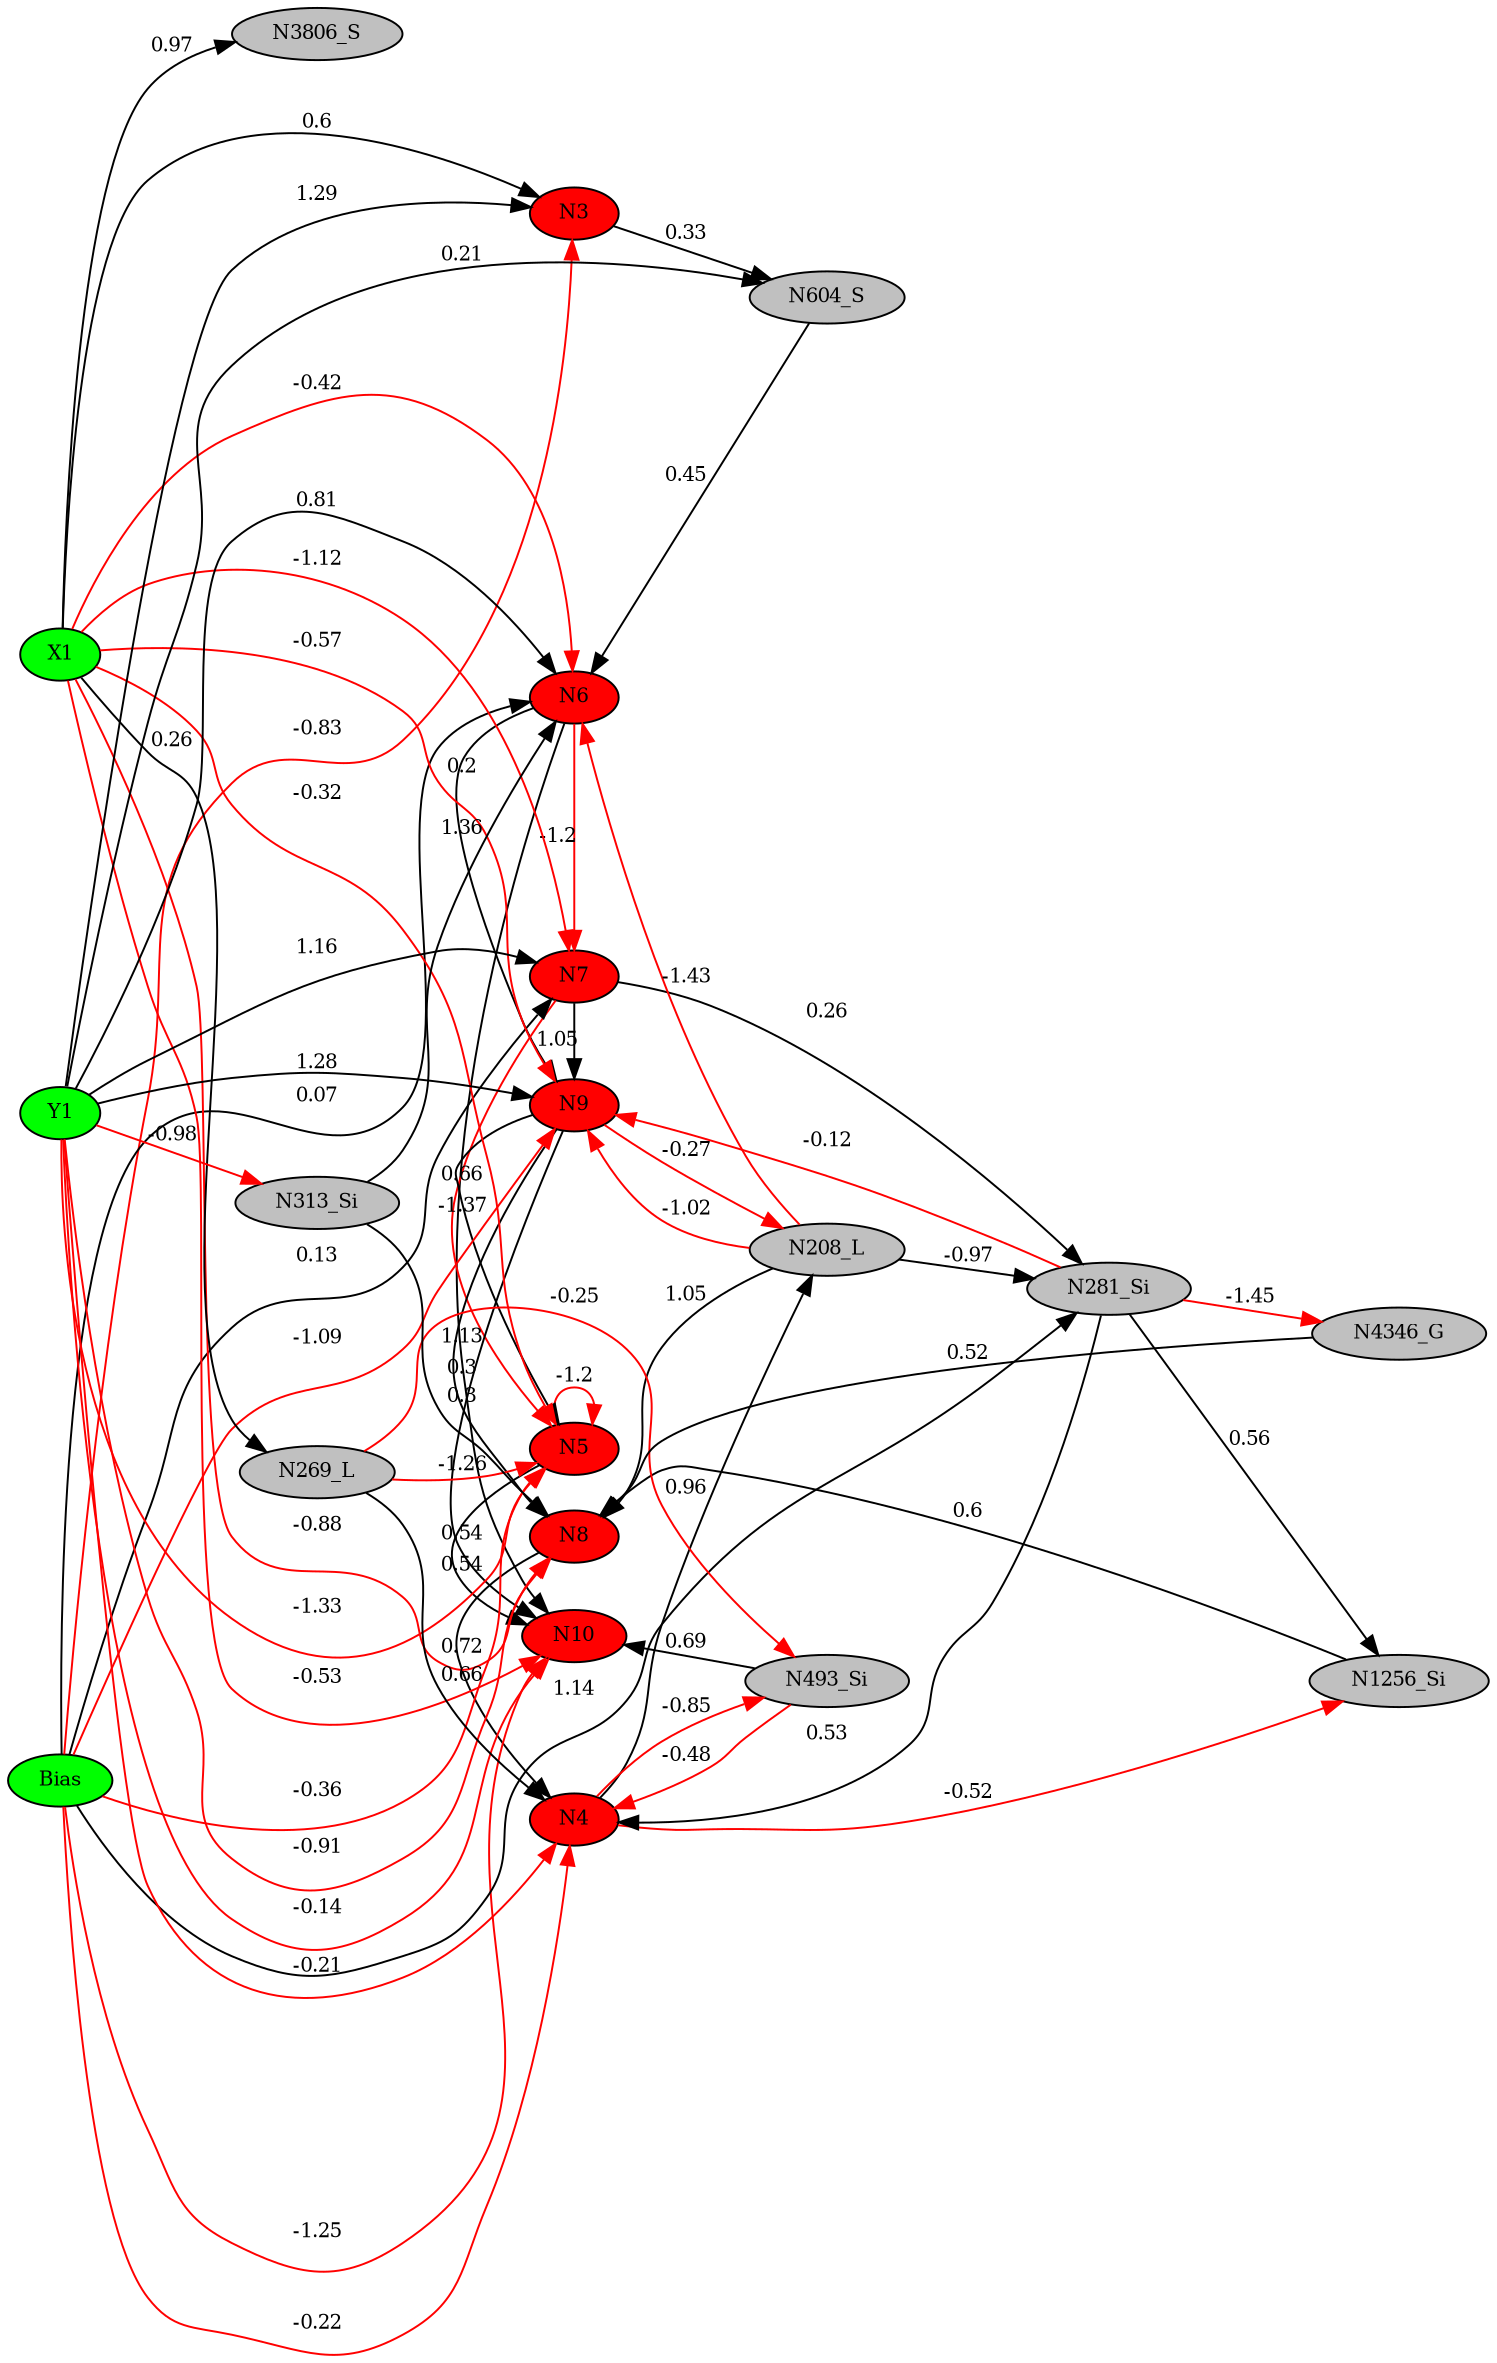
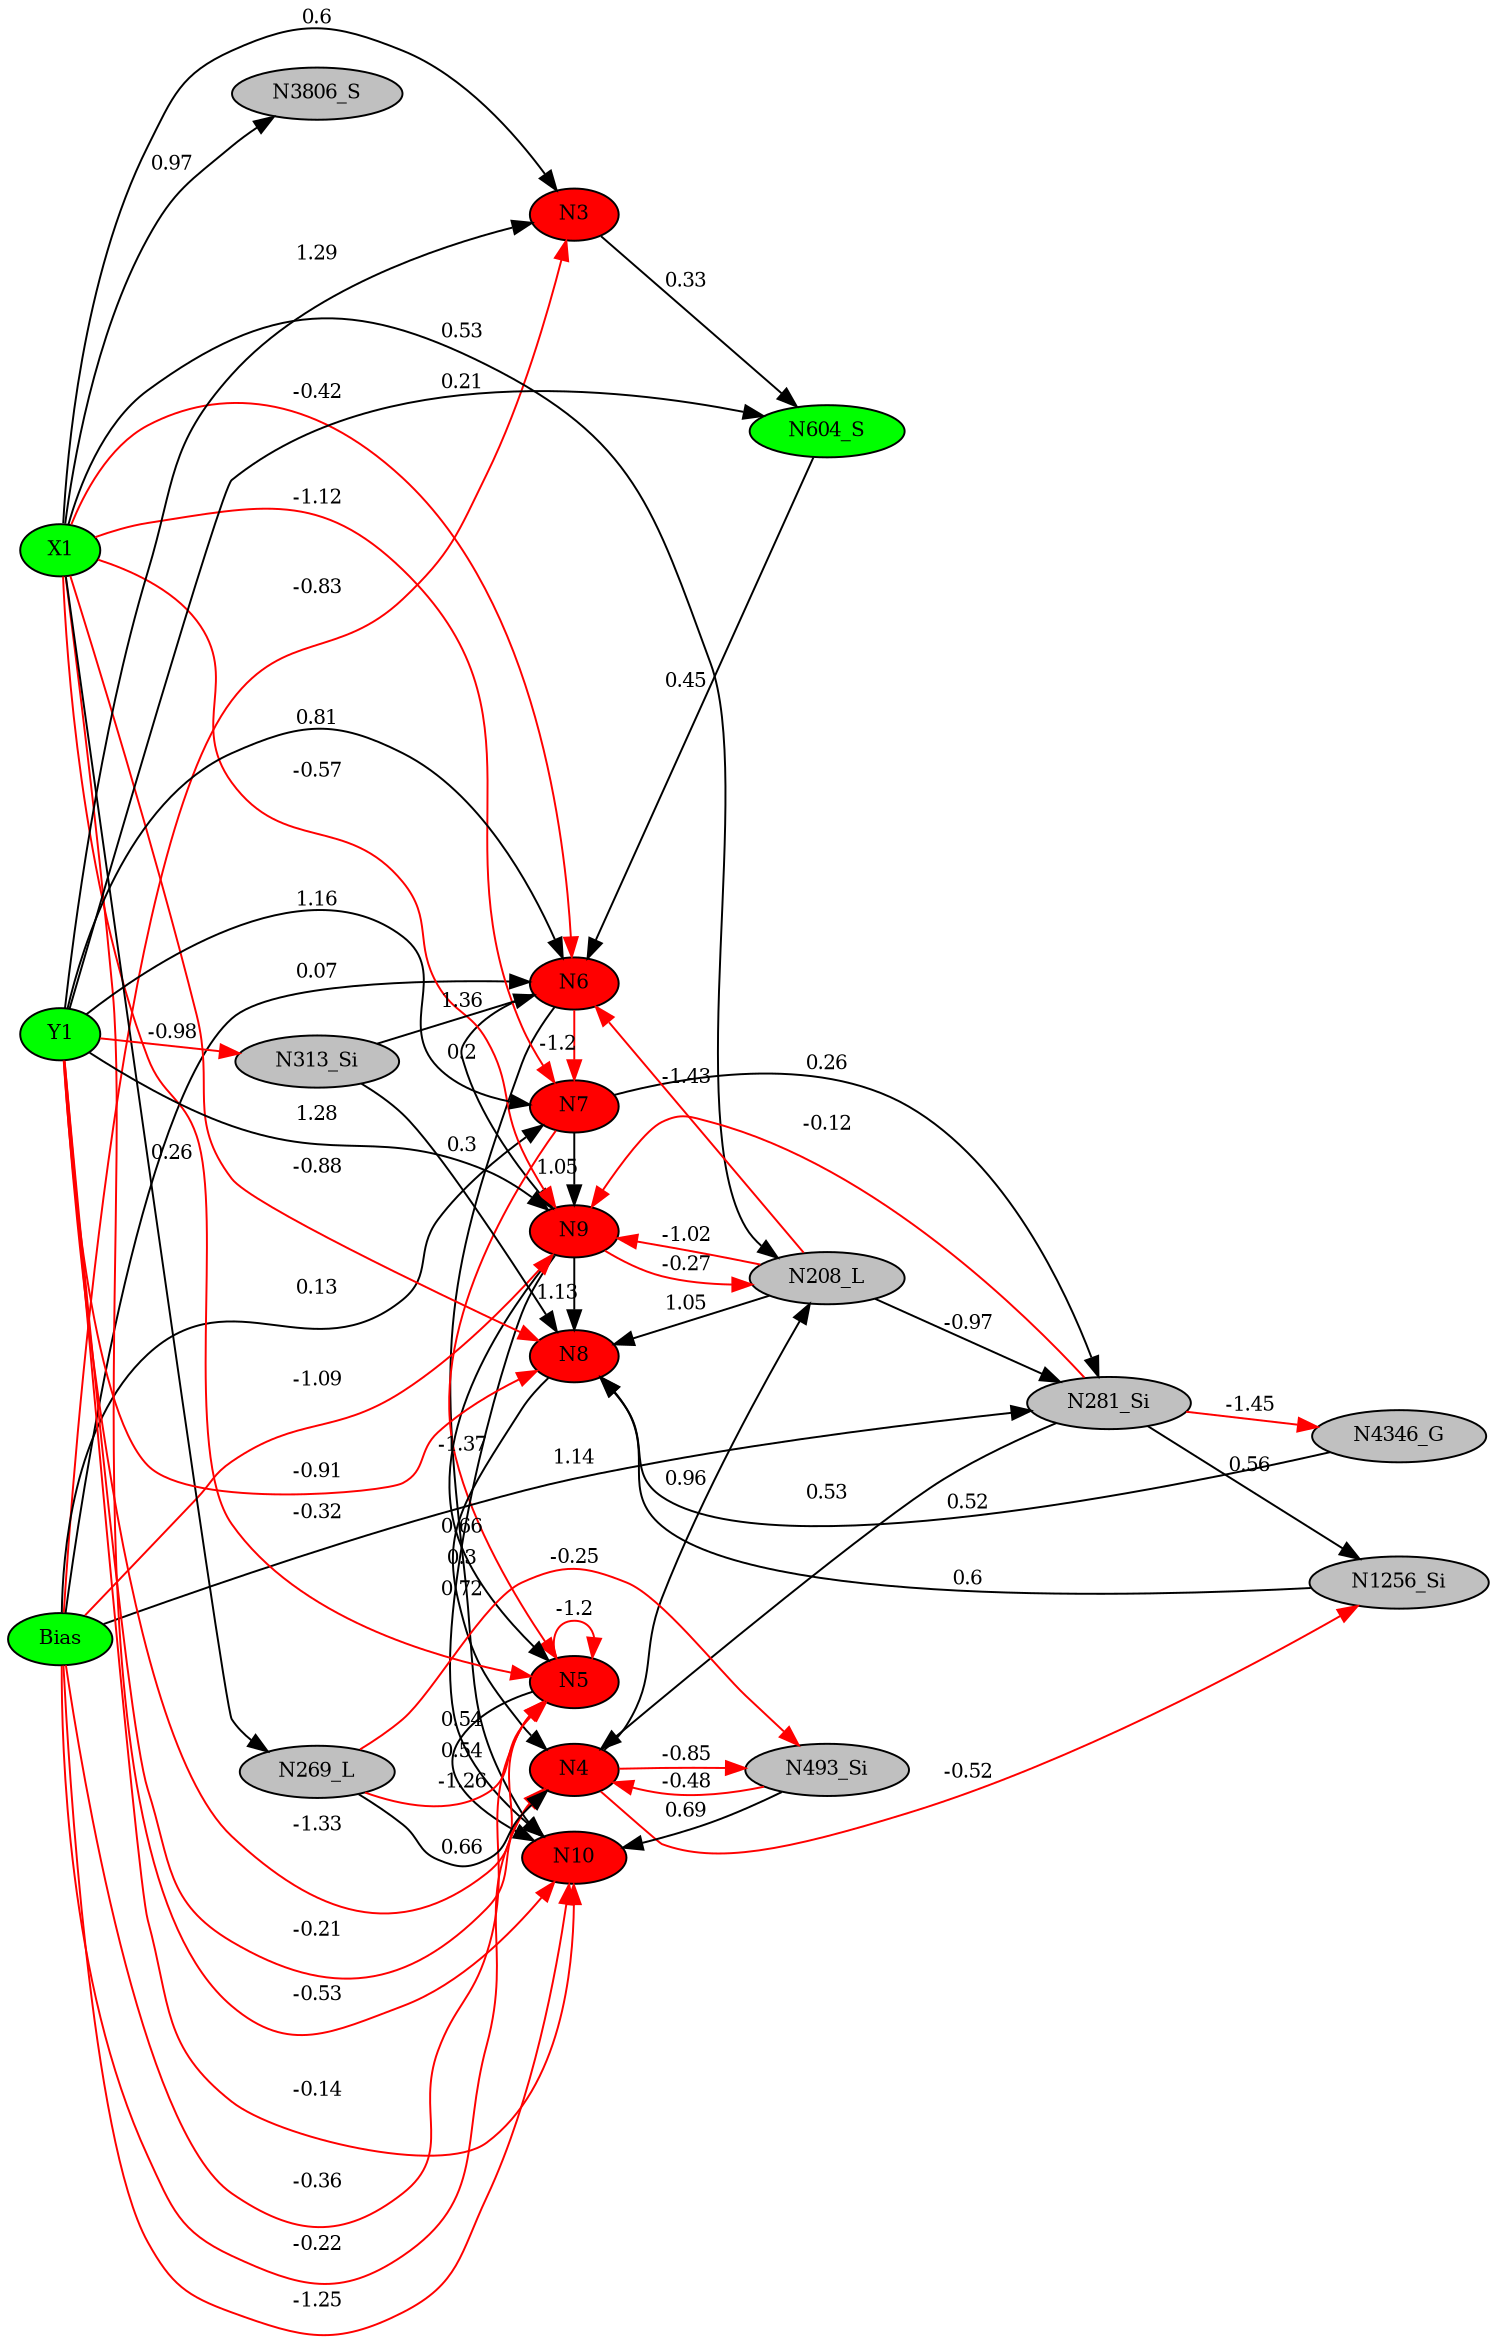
node "N604_S": fillcolor gray -> green
edge "X1" -> "N208_L": added, label "0.53"
